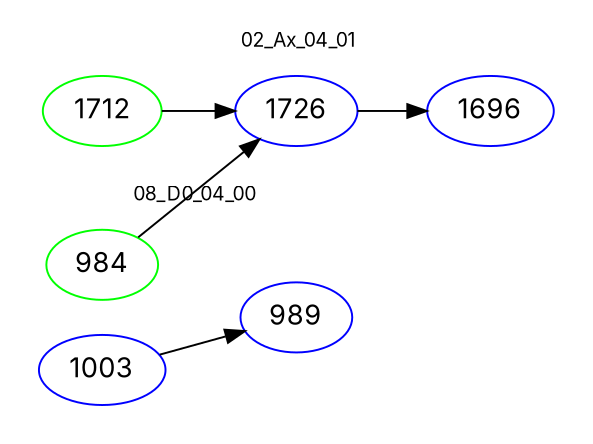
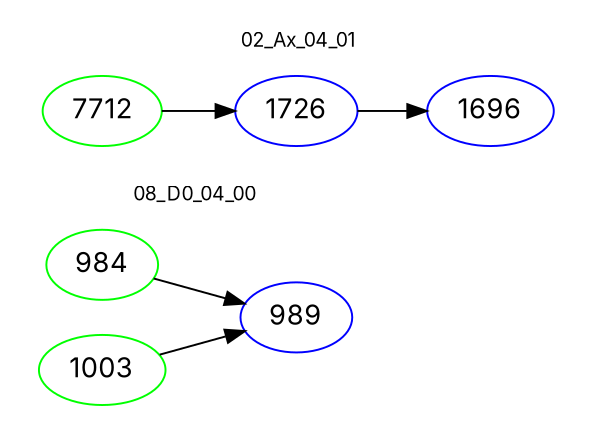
node "1712": label "1712" -> "7712"
edge "984" -> "1726": now "984" -> "989"
node "1003": color blue -> green
